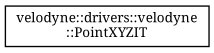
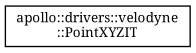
node "velodyne::drivers::velodyne ::PointXYZIT": label "velodyne::drivers::velodyne ::PointXYZIT" -> "apollo::drivers::velodyne ::PointXYZIT"
